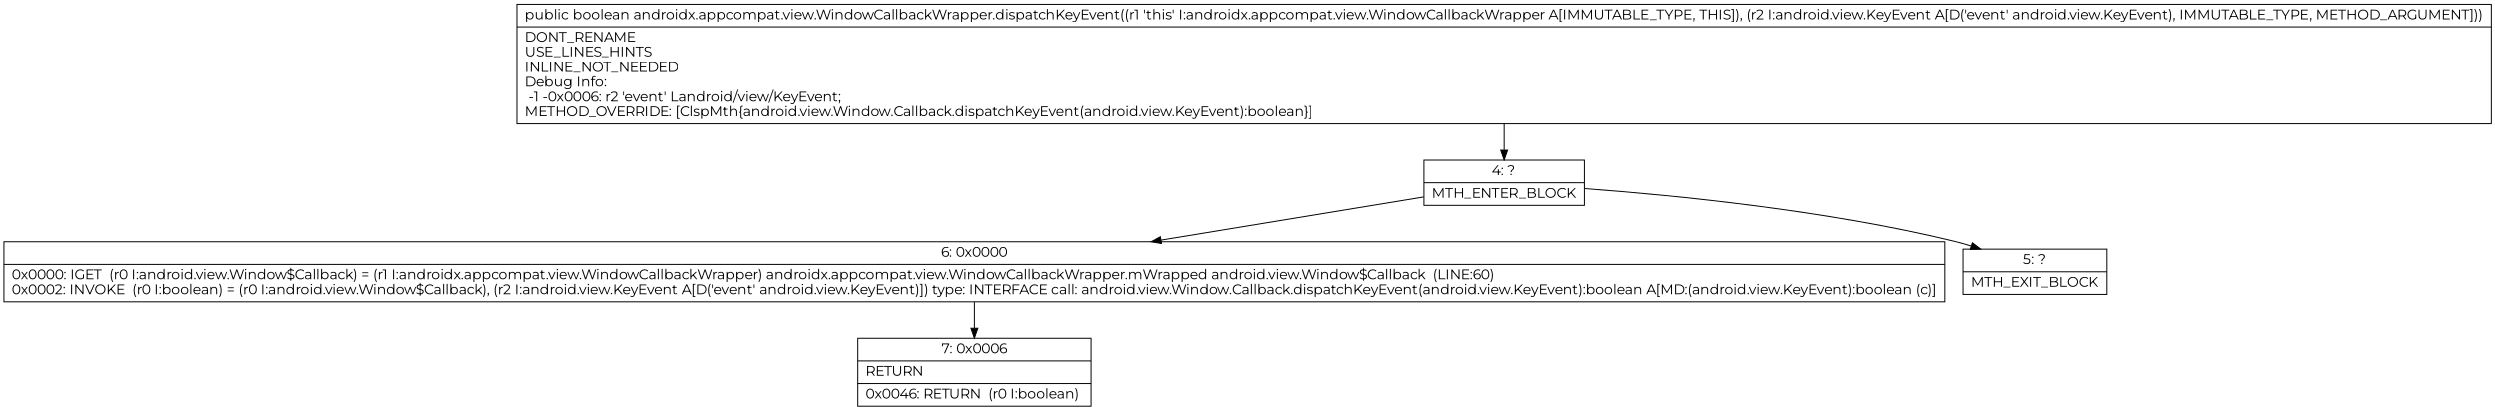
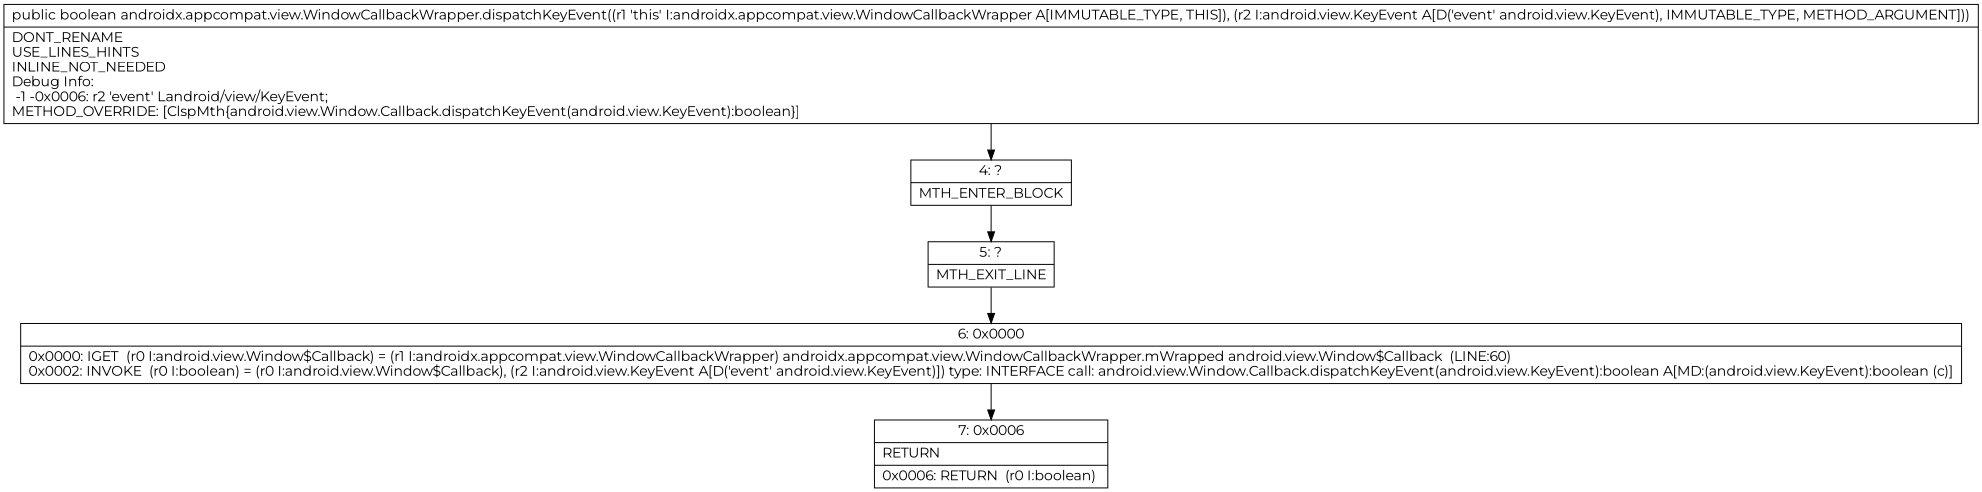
edge "4: ?" -> "6: 0x0000": now "5: ?" -> "6: 0x0000"
node "5: ?": text "MTH_EXIT_BLOCK" -> "MTH_EXIT_LINE"
node "7: 0x0006": text "0x0046: RETURN  (r0 I:boolean)" -> "0x0006: RETURN  (r0 I:boolean)"
